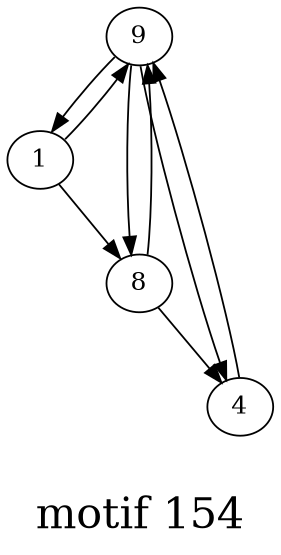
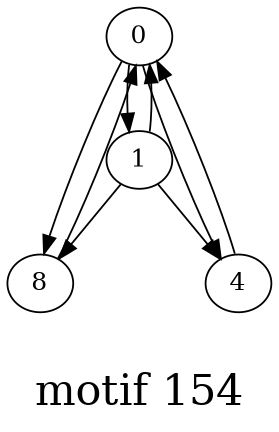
node "9": label "9" -> "0"
edge "8" -> "4": now "1" -> "4"
